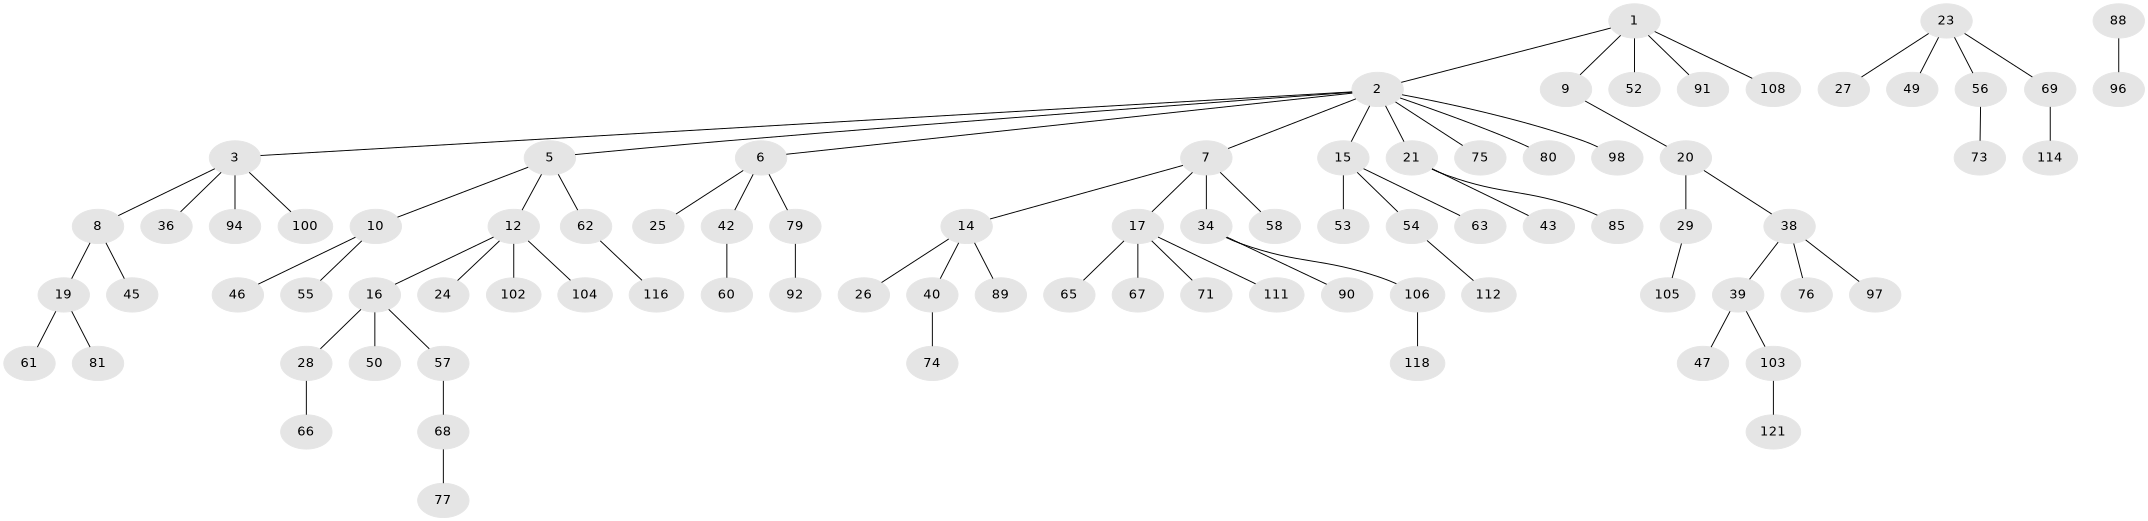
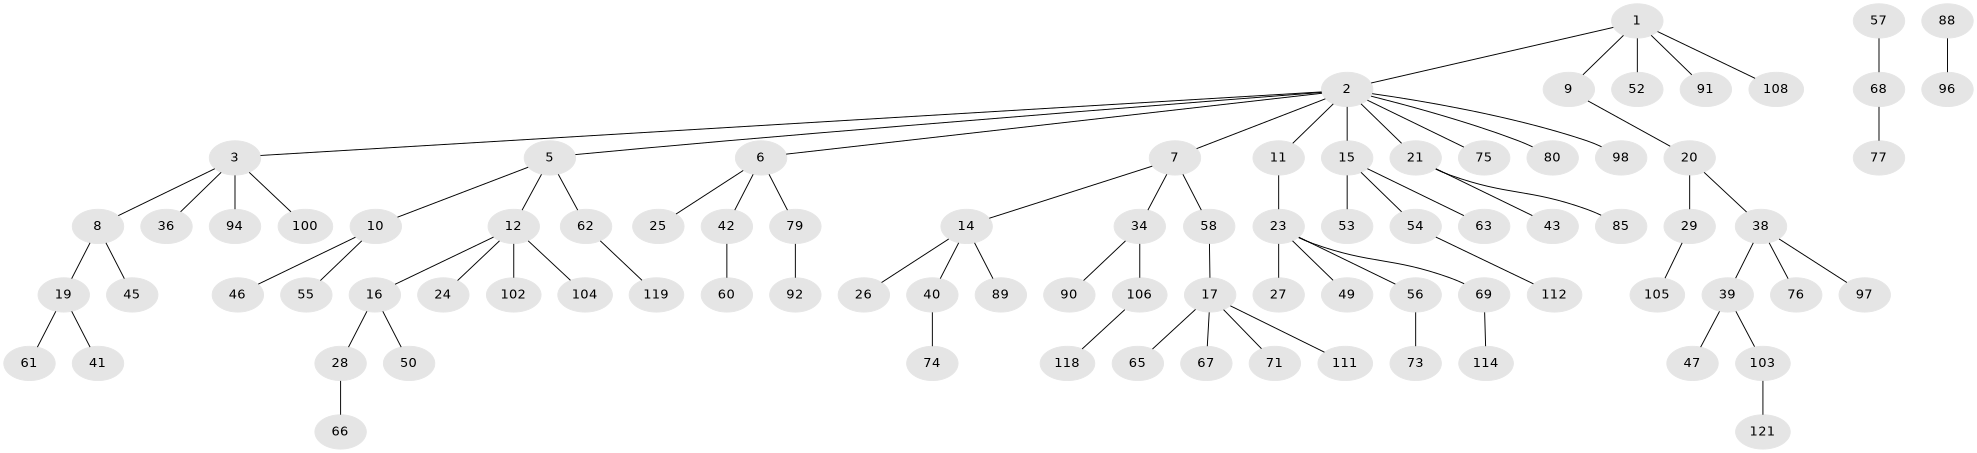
node "11": added
edge "7" -- "17": now "58" -- "17"
node "116": label "116" -> "119"
edge "16" -- "57": removed
node "81": label "81" -> "41"
